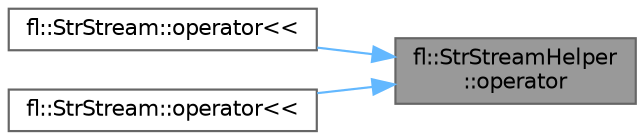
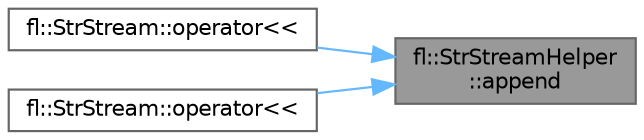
node "fl::StrStreamHelper ::operator": label "fl::StrStreamHelper ::operator" -> "fl::StrStreamHelper ::append"
